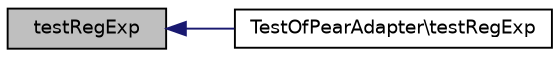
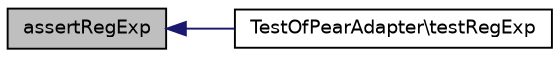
node "testRegExp": label "testRegExp" -> "assertRegExp"
